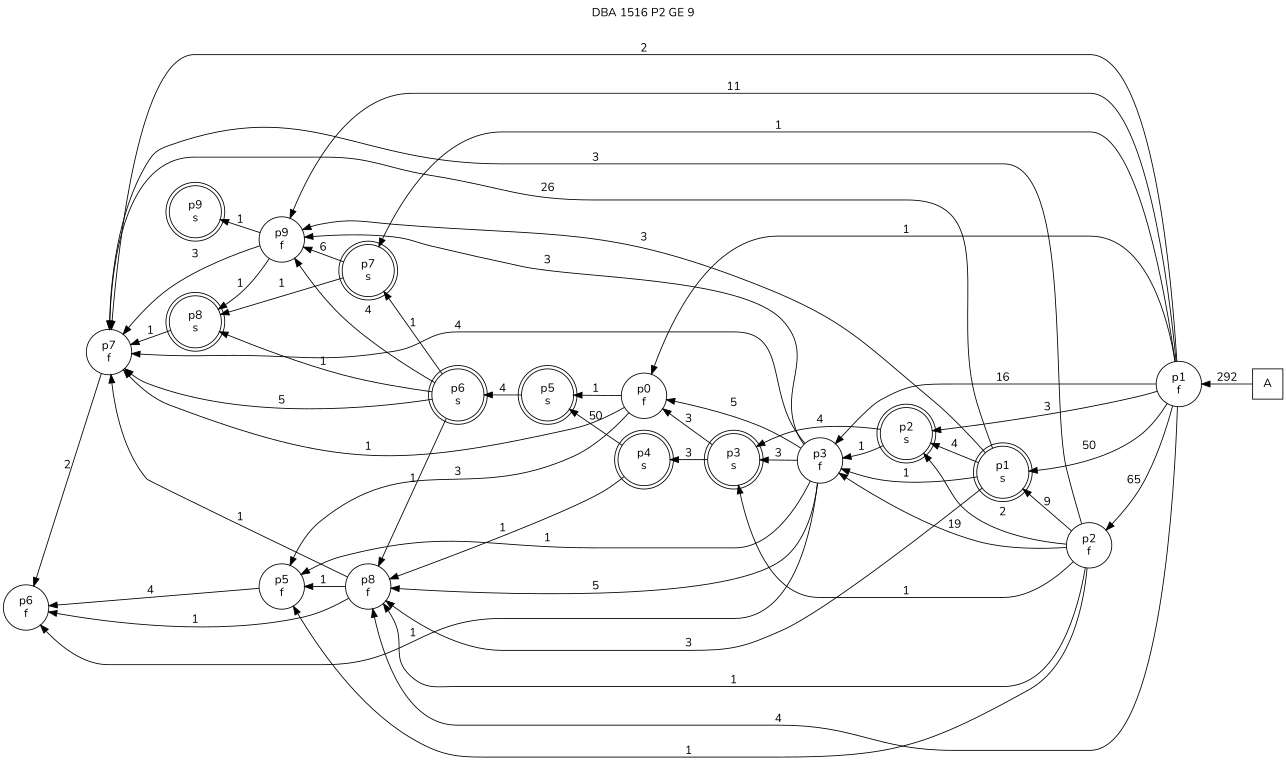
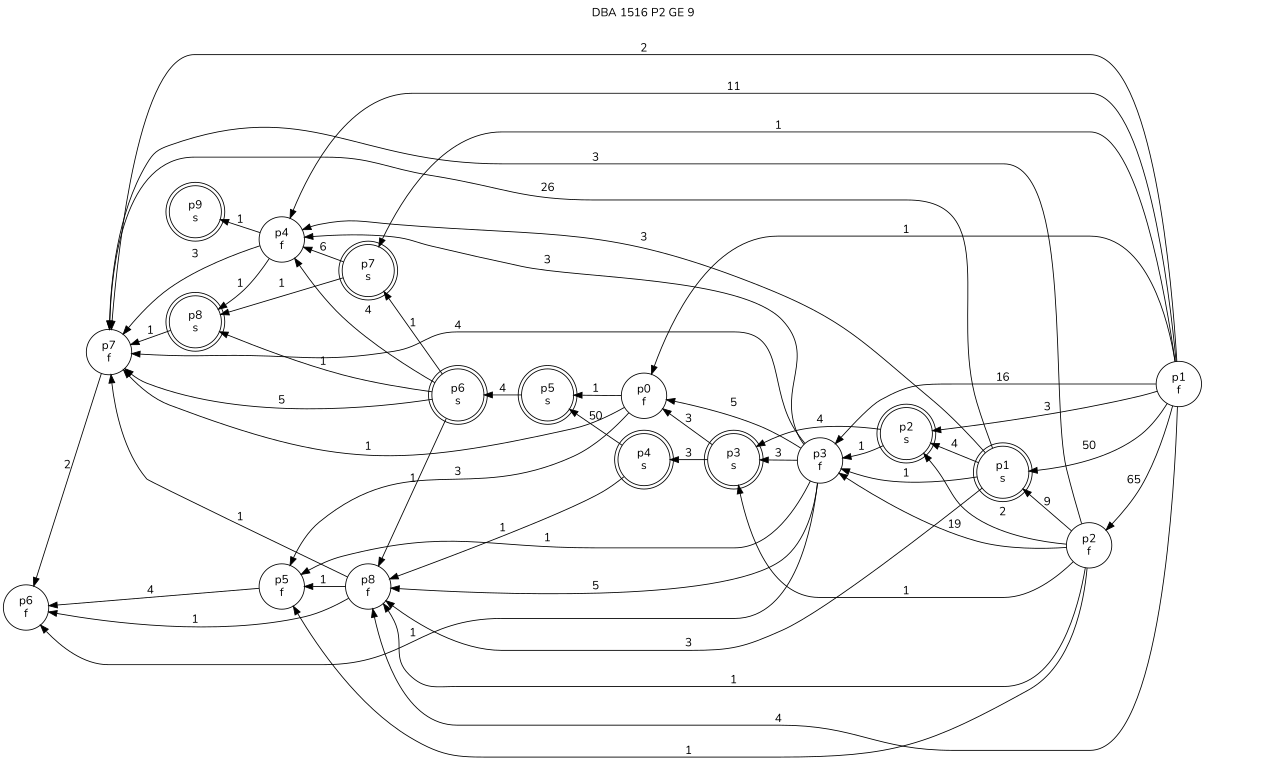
node "p9 f": label "p9 f" -> "p4 f"
node "A": removed
